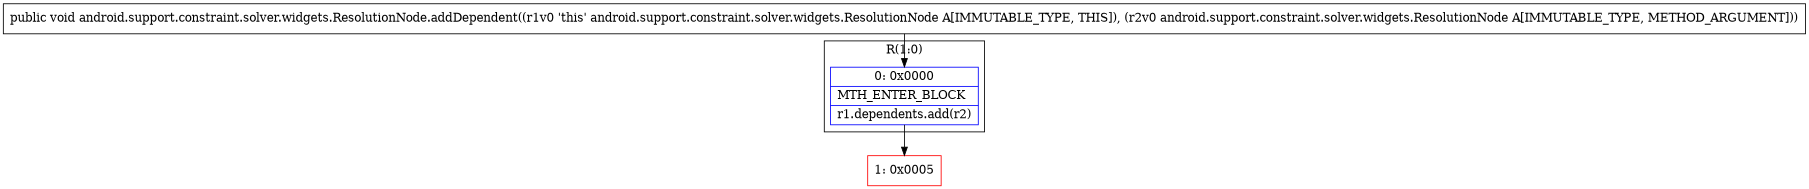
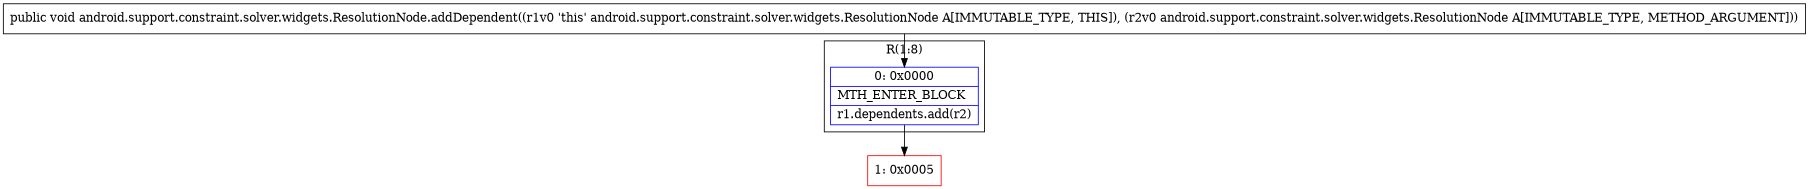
cluster "R(1:0)": label "R(1:0)" -> "R(1:8)"
